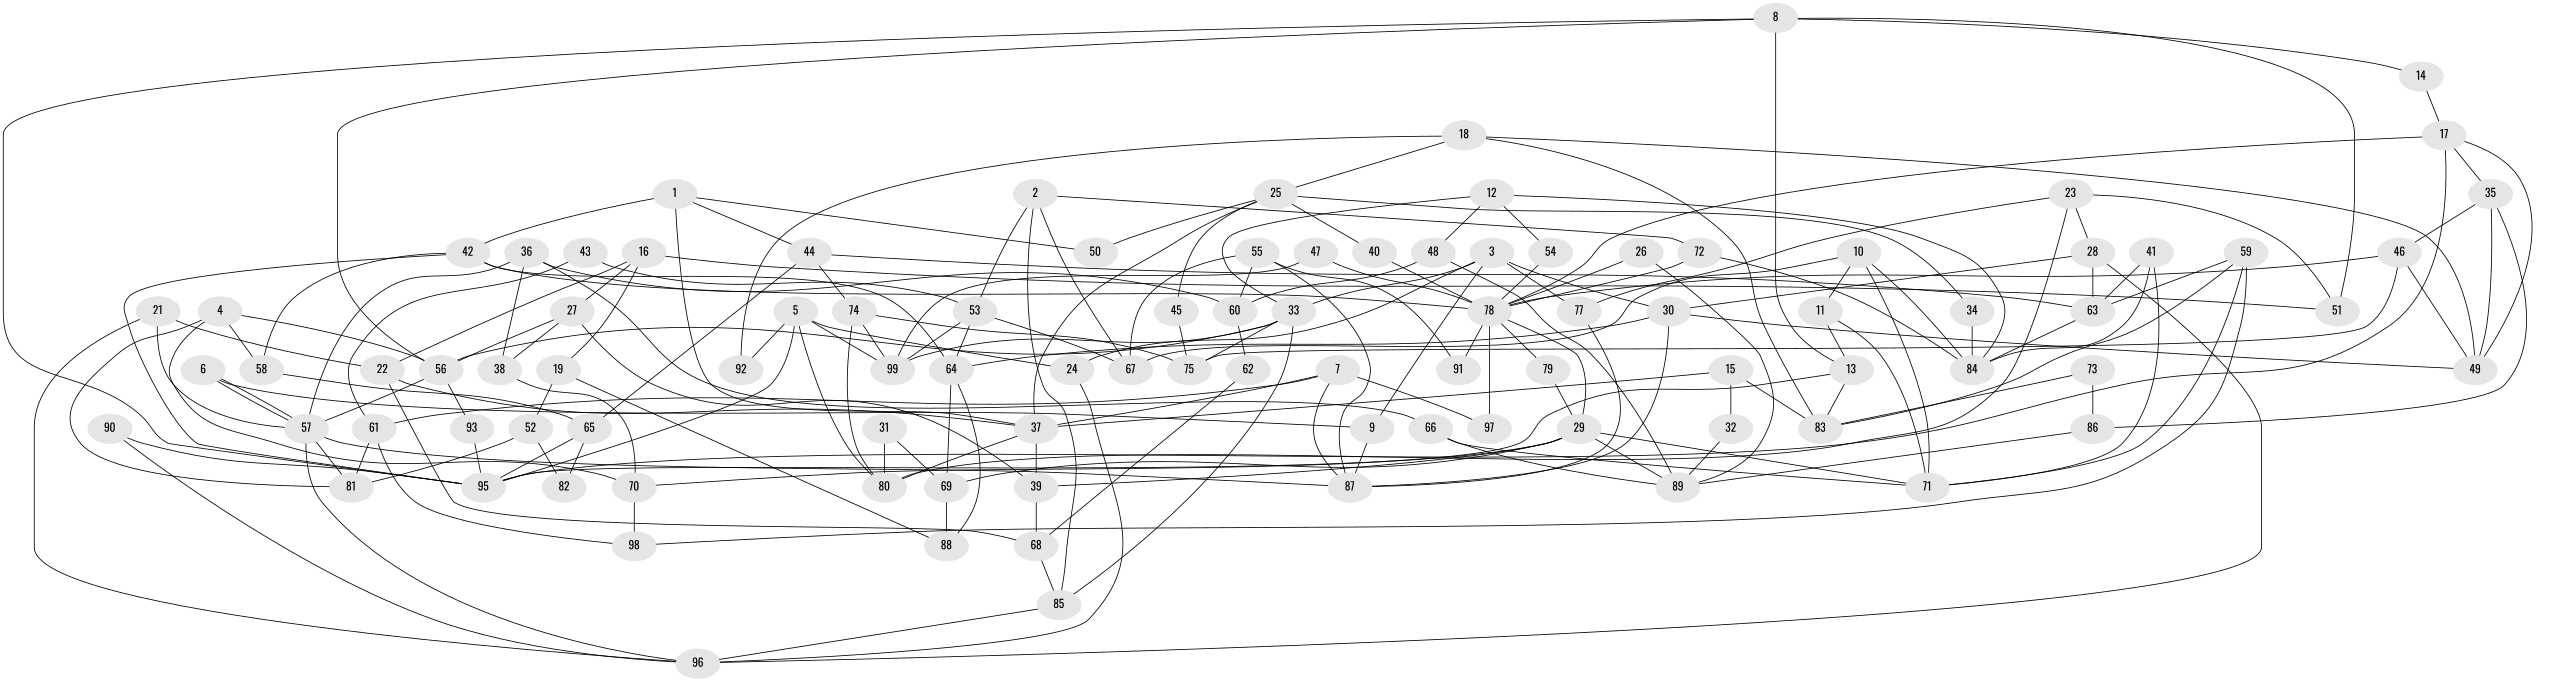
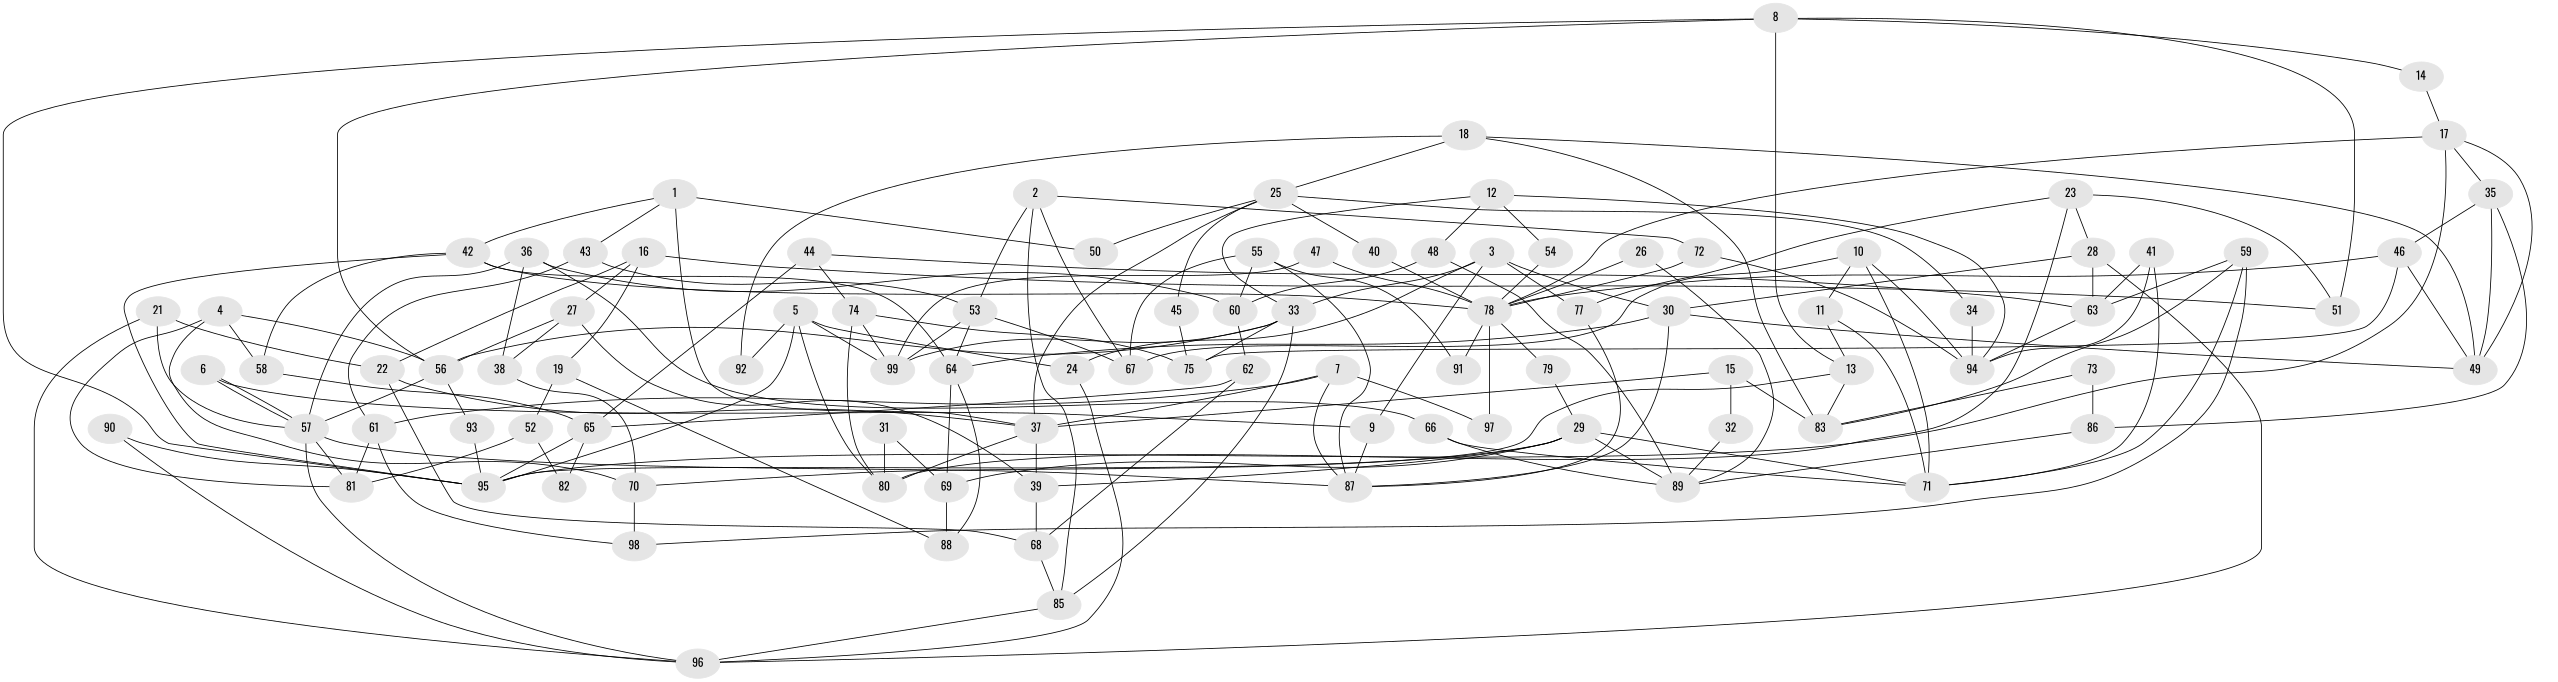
edge "1" -- "44": now "1" -- "43"
edge "78" -- "29": removed
node "84": label "84" -> "94"
edge "62" -- "65": added
